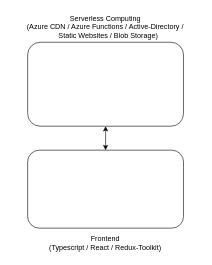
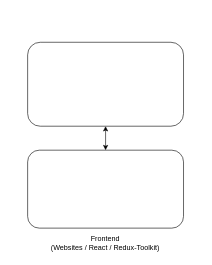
node "Serverless Computing (Azure CDN / Azure Functions / Active-Directory / Static Websites / Blob Storage)": removed
node "Frontend (Typescript / React / Redux-Toolkit)": label "Frontend (Typescript / React / Redux-Toolkit)" -> "Frontend (Websites / React / Redux-Toolkit)"
